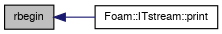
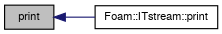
node "rbegin": label "rbegin" -> "print"
